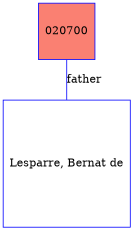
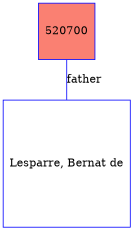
node "020700": label "020700" -> "520700"
